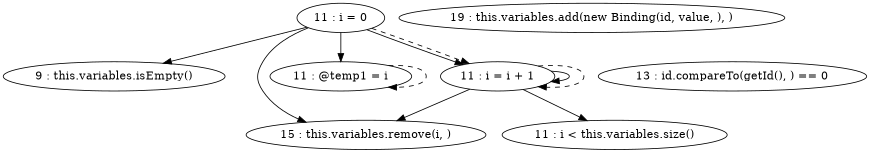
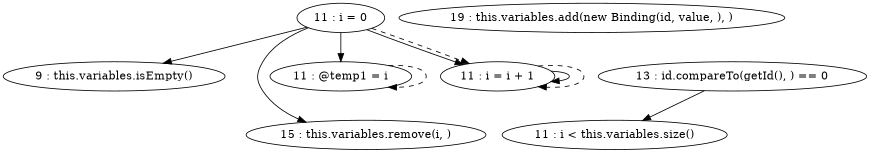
edge "11 : i = i + 1" -> "15 : this.variables.remove(i, )": removed
edge "11 : i = i + 1" -> "11 : i < this.variables.size()": now "13 : id.compareTo(getId(), ) == 0" -> "11 : i < this.variables.size()"
